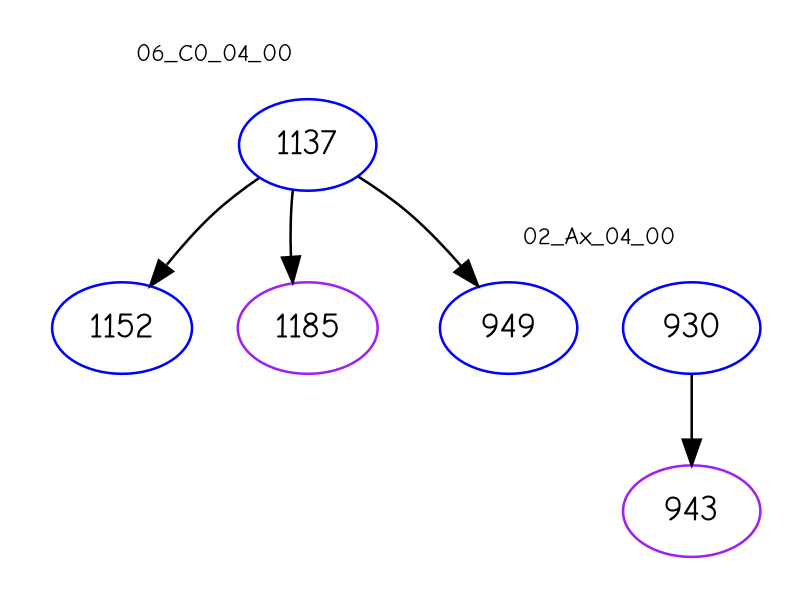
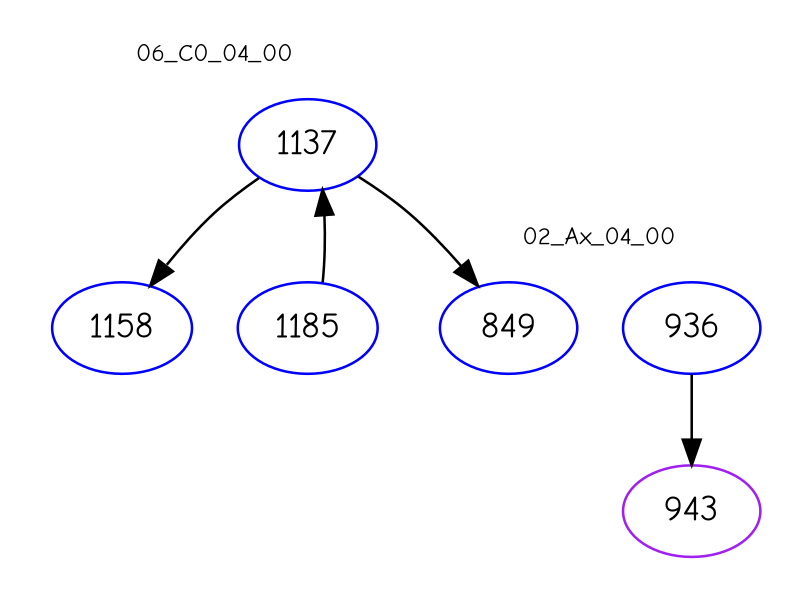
edge "1137" -> "1185": reversed
node "1152": label "1152" -> "1158"
node "1185": color purple -> blue
node "949": label "949" -> "849"
node "930": label "930" -> "936"
